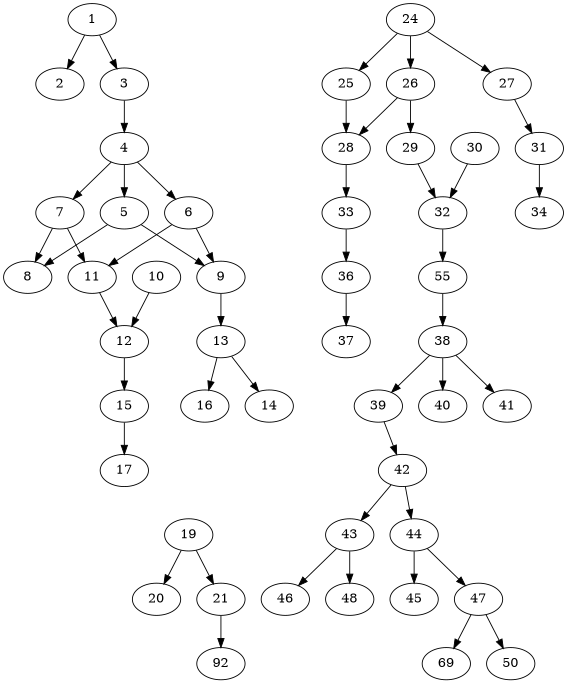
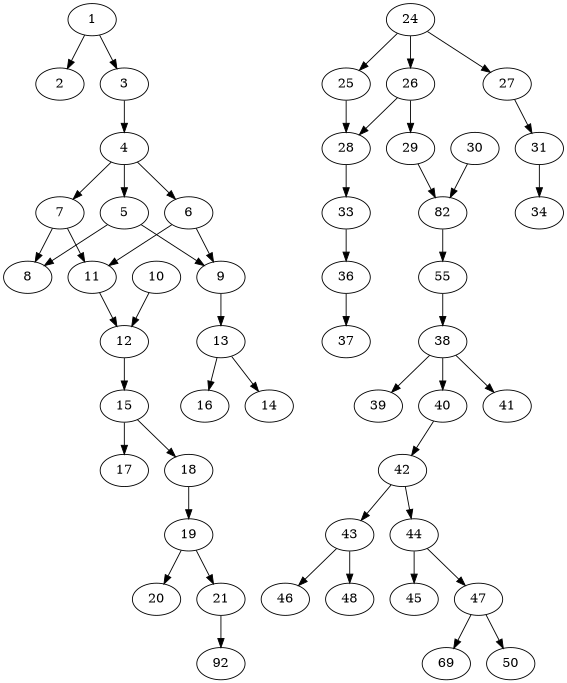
node "32": label "32" -> "82"
edge "39" -> "42": now "40" -> "42"
node "18": added
